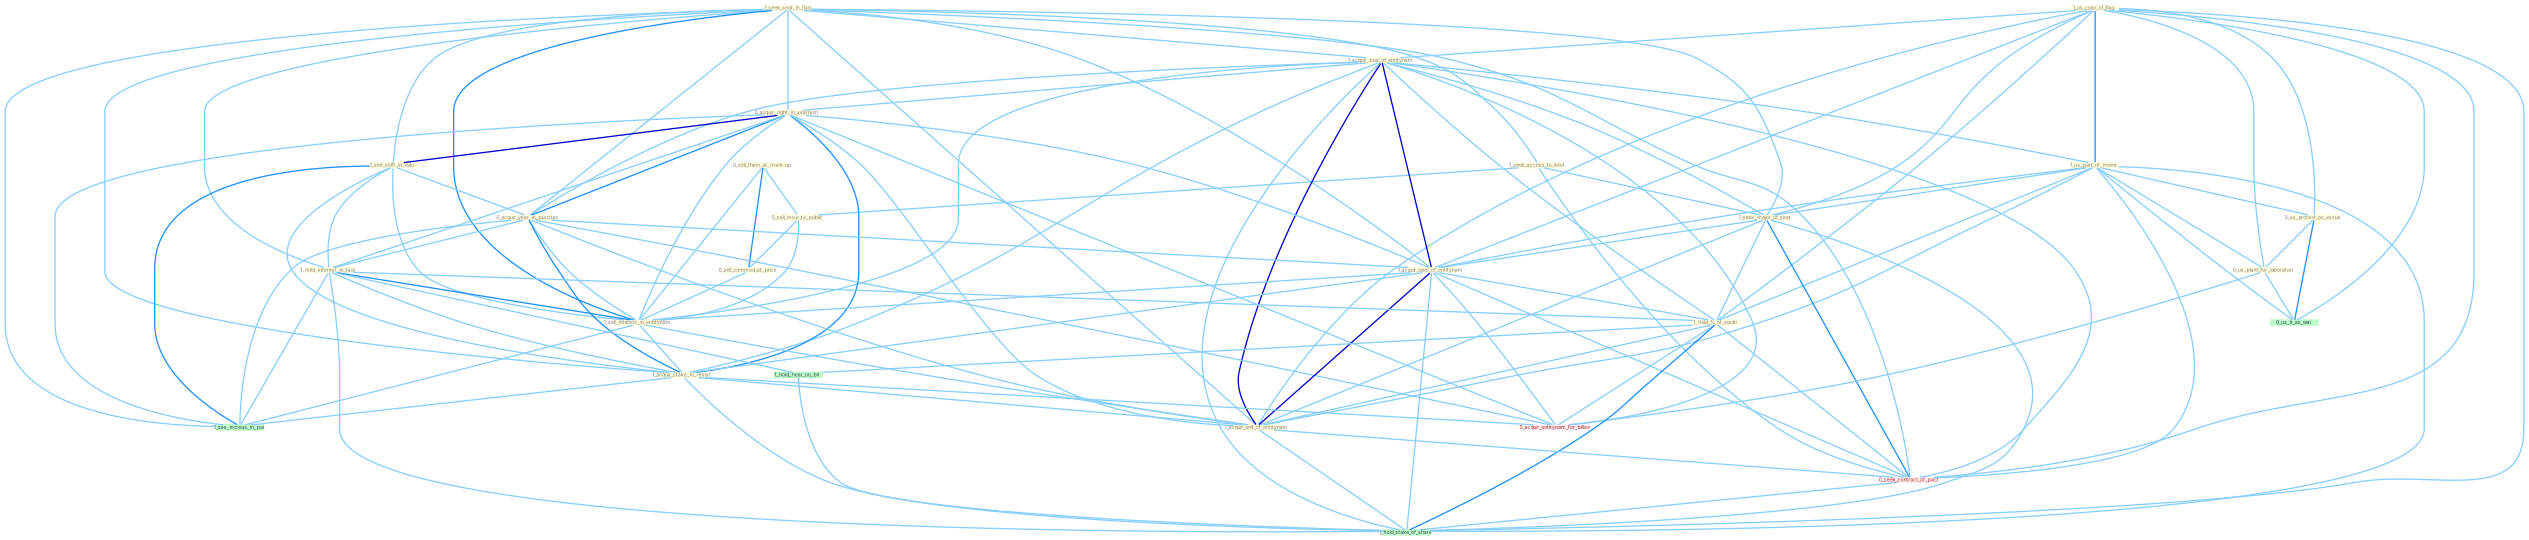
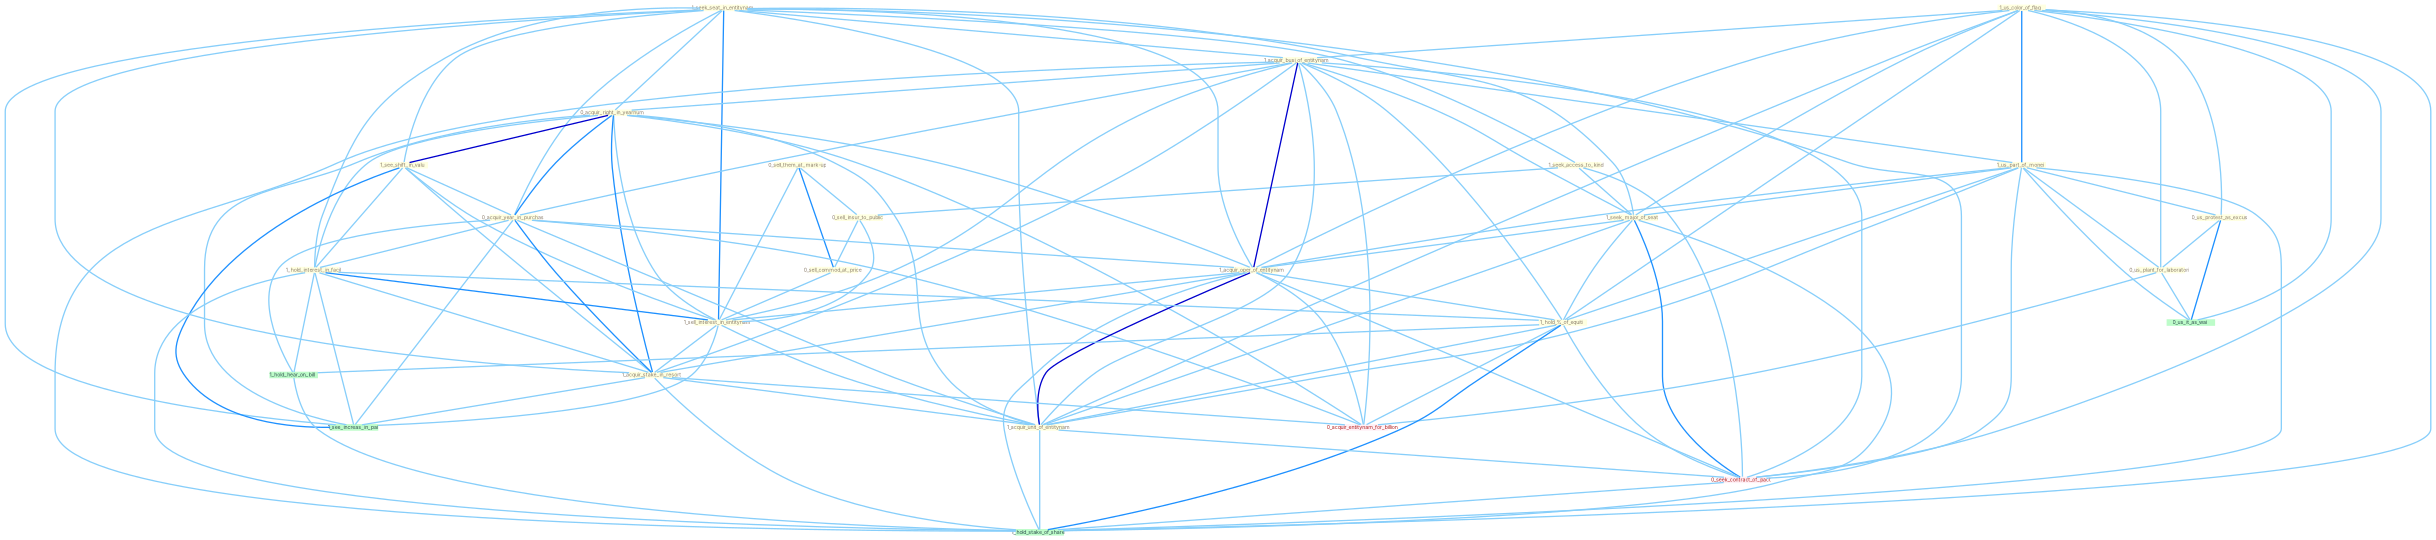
node "1_seek_seat_in_flag": label "1_seek_seat_in_flag" -> "1_seek_seat_in_entitynam"
edge "1_acquir_busi_of_entitynam" -- "1_acquir_unit_of_entitynam": color #0000cd -> #87cefa
edge "0_acquir_year_in_purchas" -- "1_sell_interest_in_entitynam": now "0_acquir_year_in_purchas" -- "1_hold_hear_on_bill"
